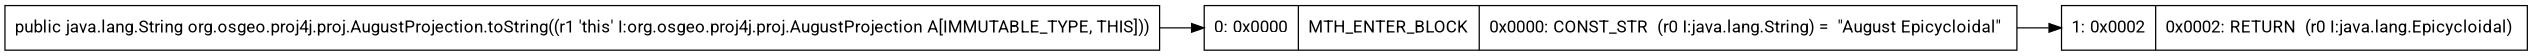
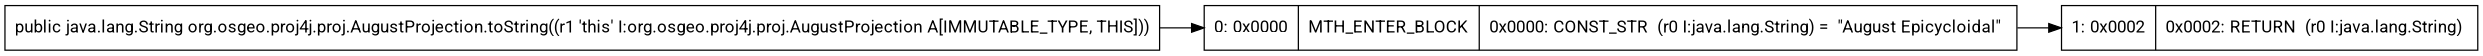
node "1: 0x0002": text "0x0002: RETURN  (r0 I:java.lang.Epicycloidal)" -> "0x0002: RETURN  (r0 I:java.lang.String)"
